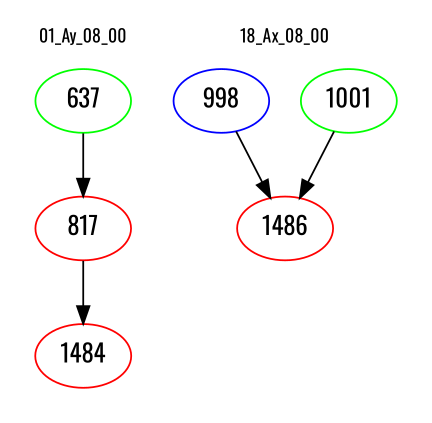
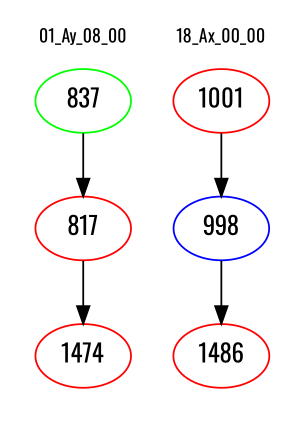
cluster "18_Ax_08_00": label "18_Ax_08_00" -> "18_Ax_00_00"
node "637": label "637" -> "837"
node "1001": color green -> red
edge "1001" -> "1486": now "1001" -> "998"
node "1484": label "1484" -> "1474"
